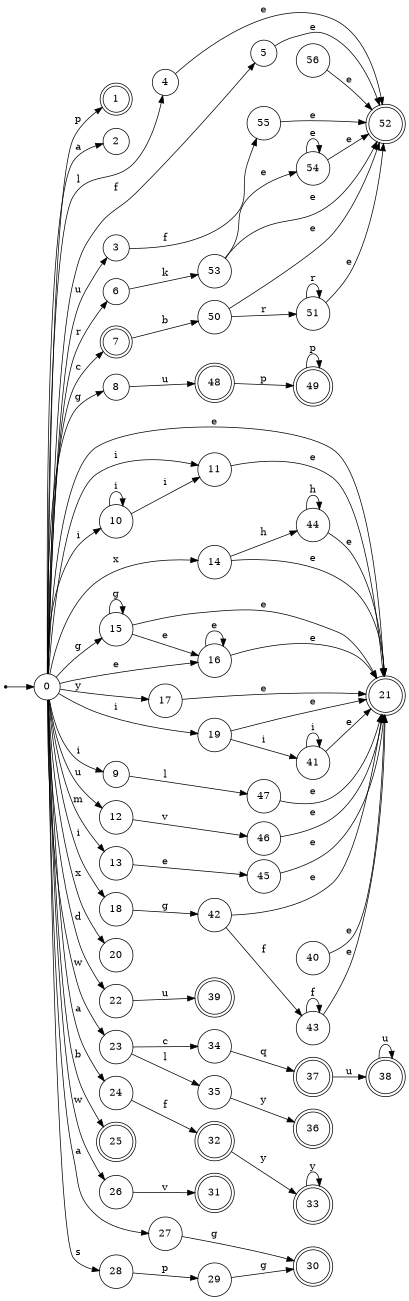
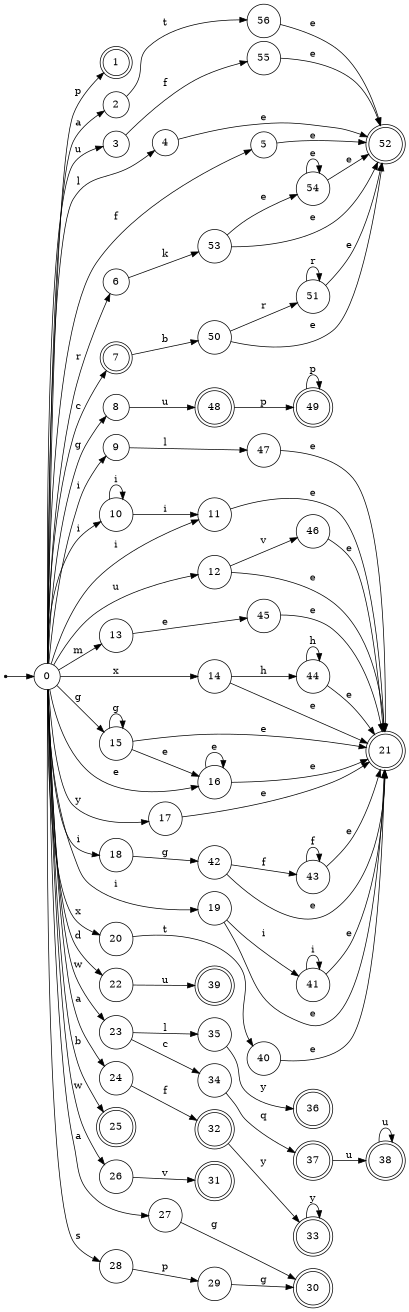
edge "2" -> "56": added, label "t"
edge "0" -> "21": now "12" -> "21"
edge "20" -> "40": added, label "t"
